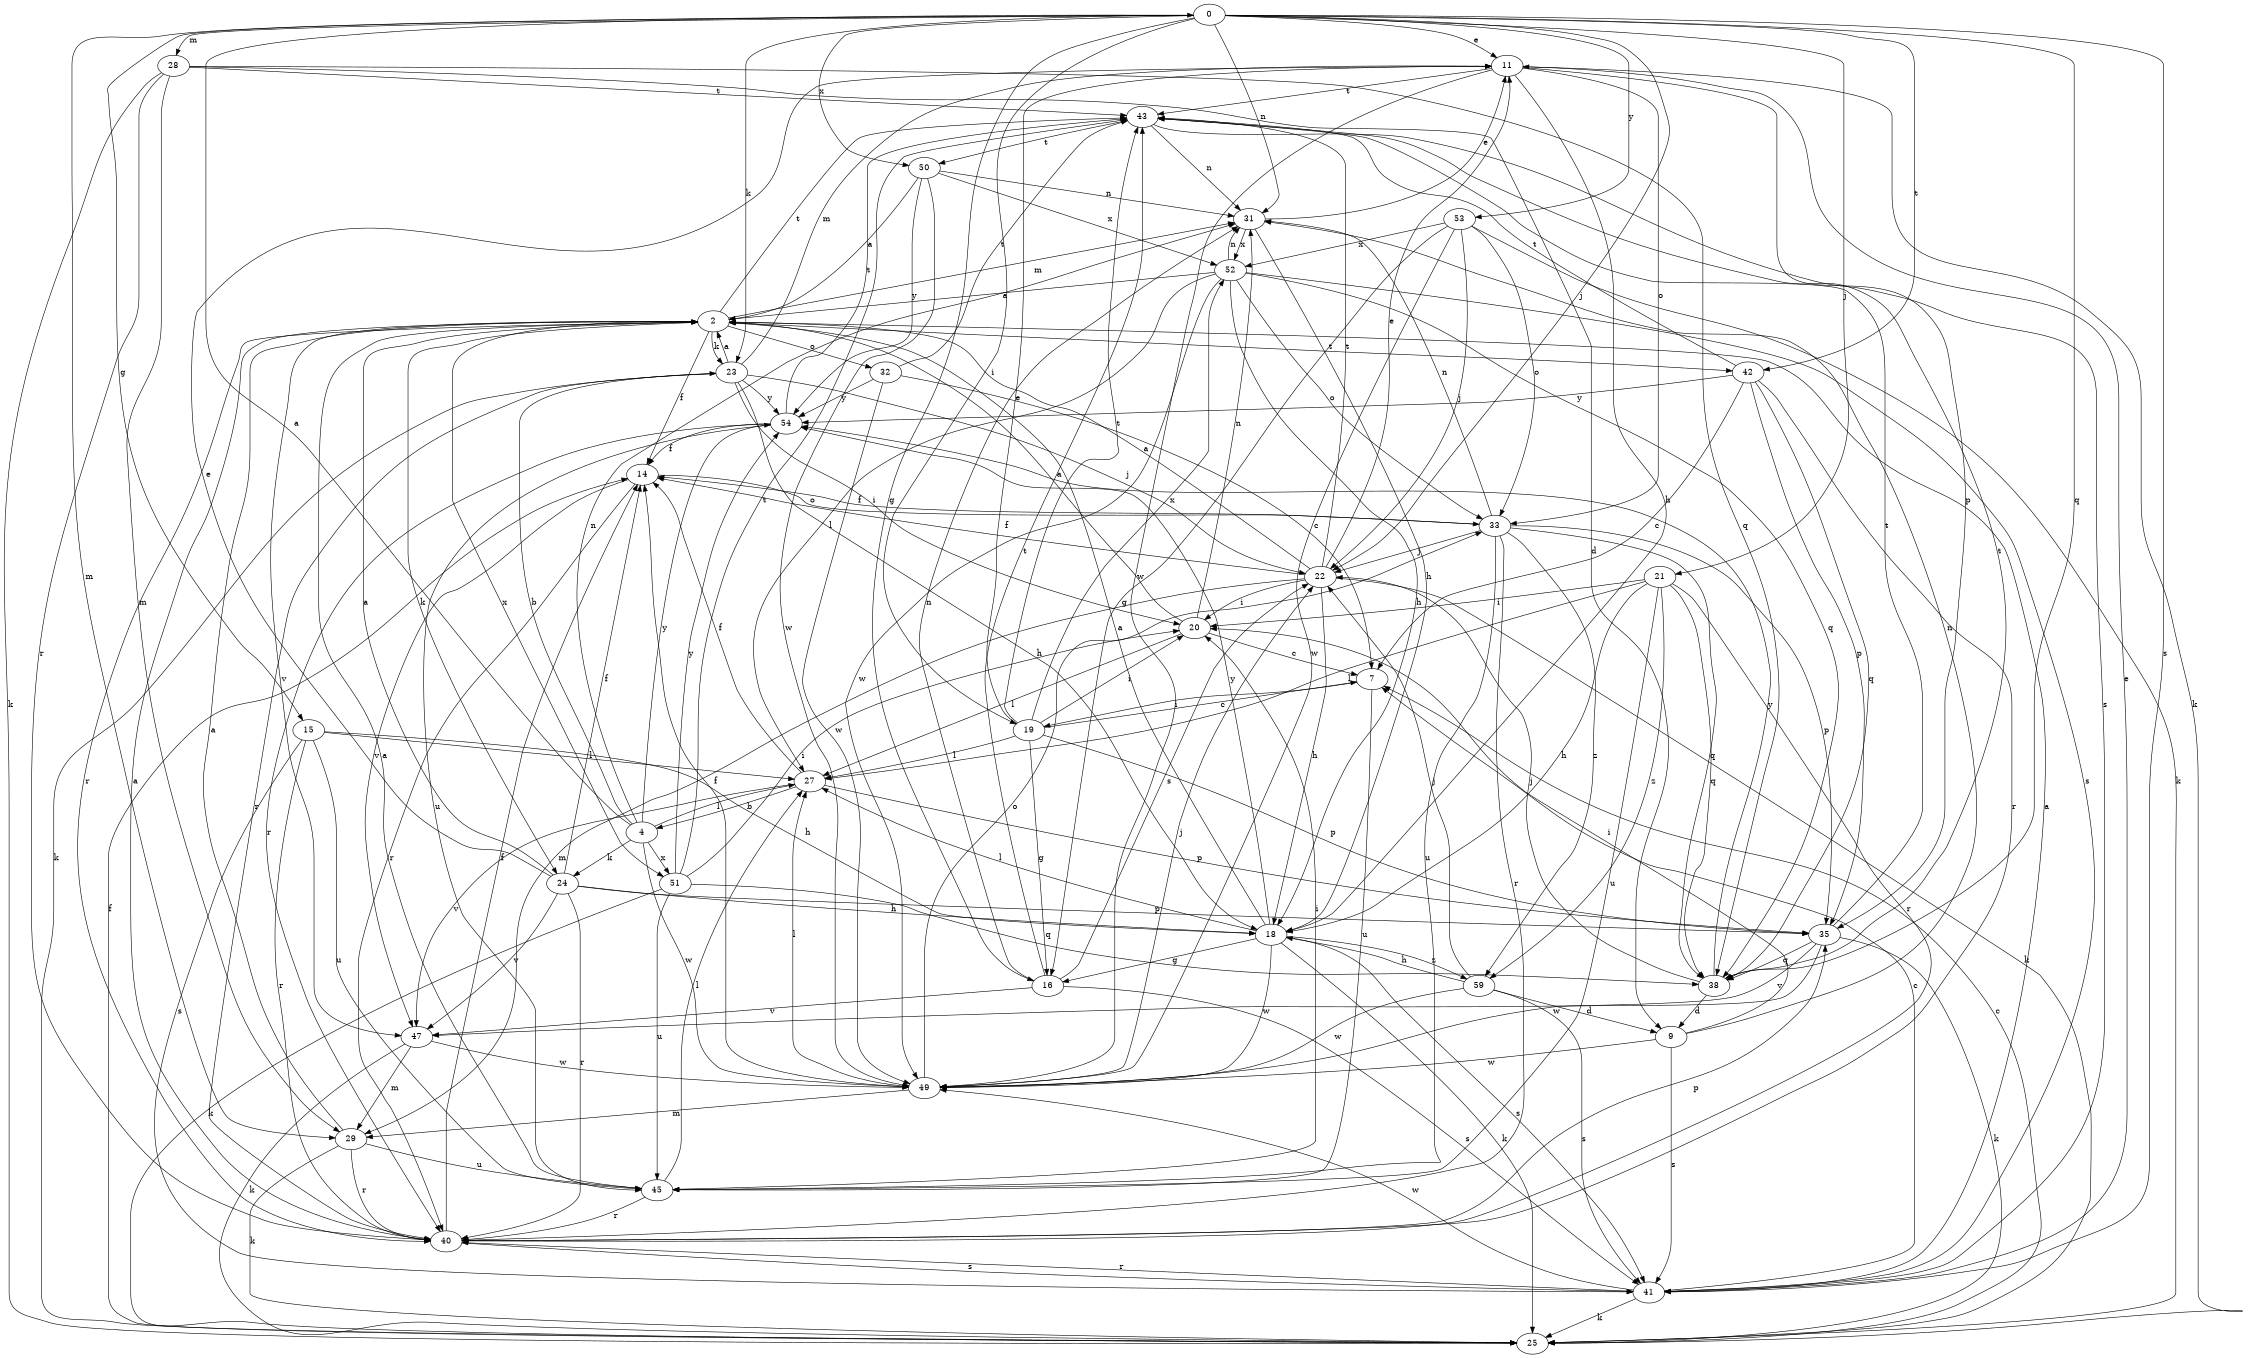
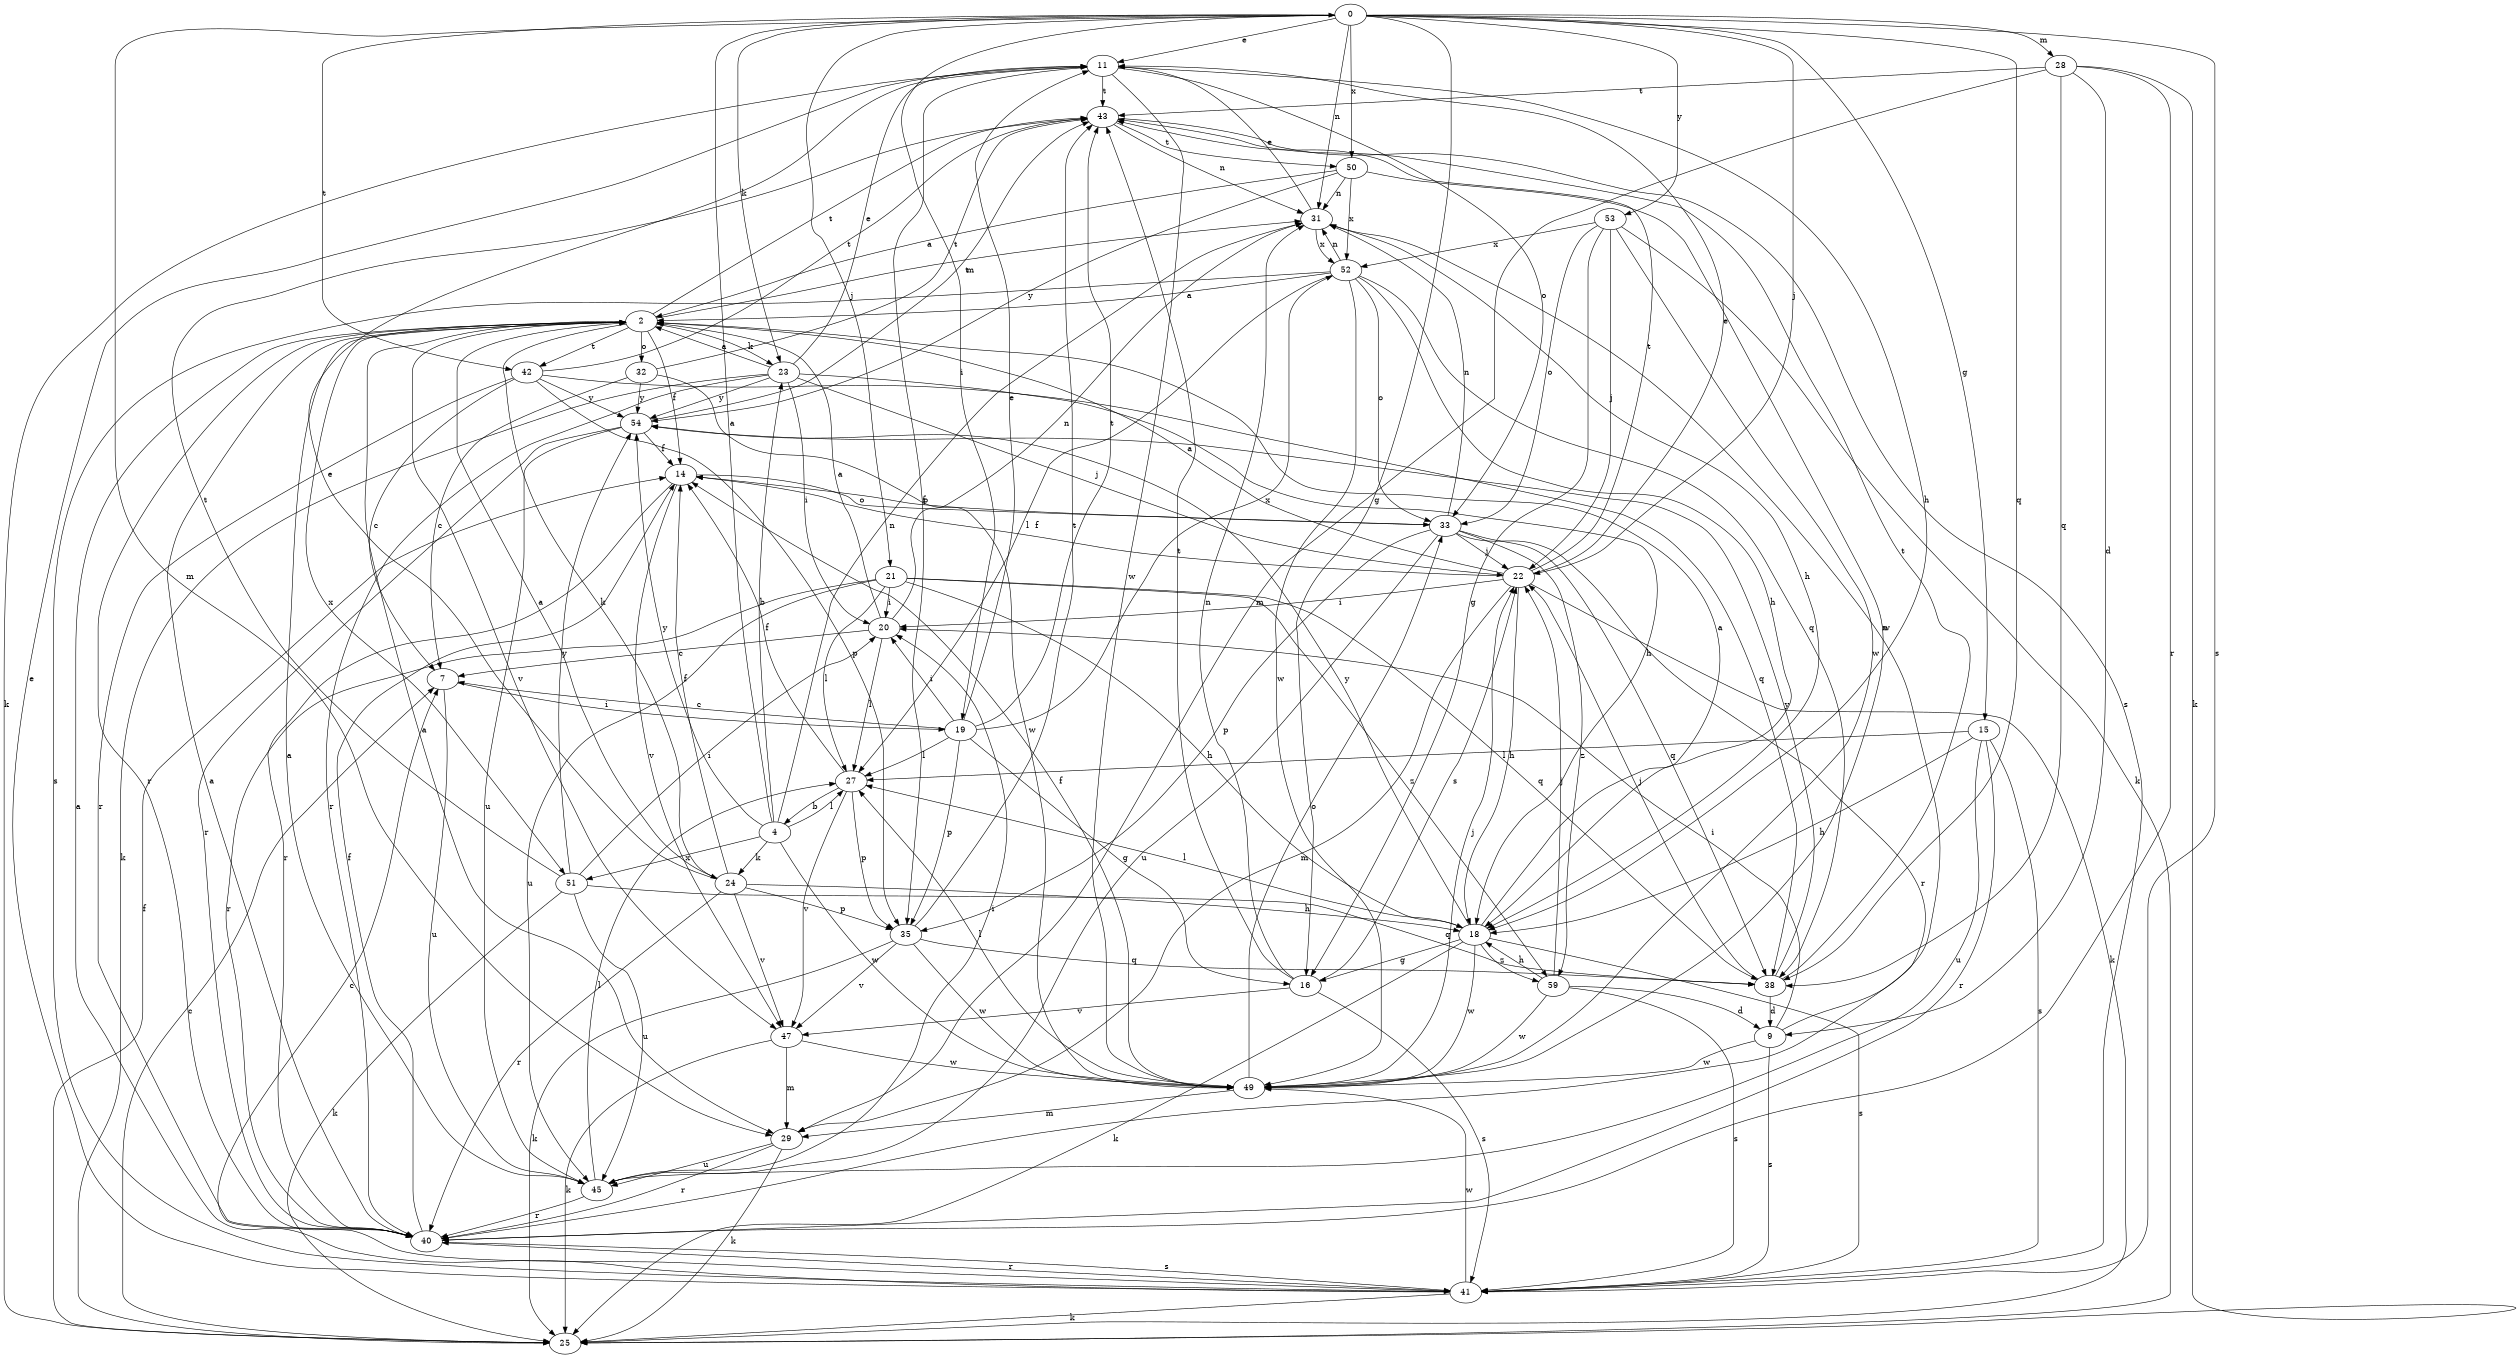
edge "23" -> "11": label "m" -> "e"
edge "29" -> "2": reversed
edge "40" -> "35": removed, label "p"
